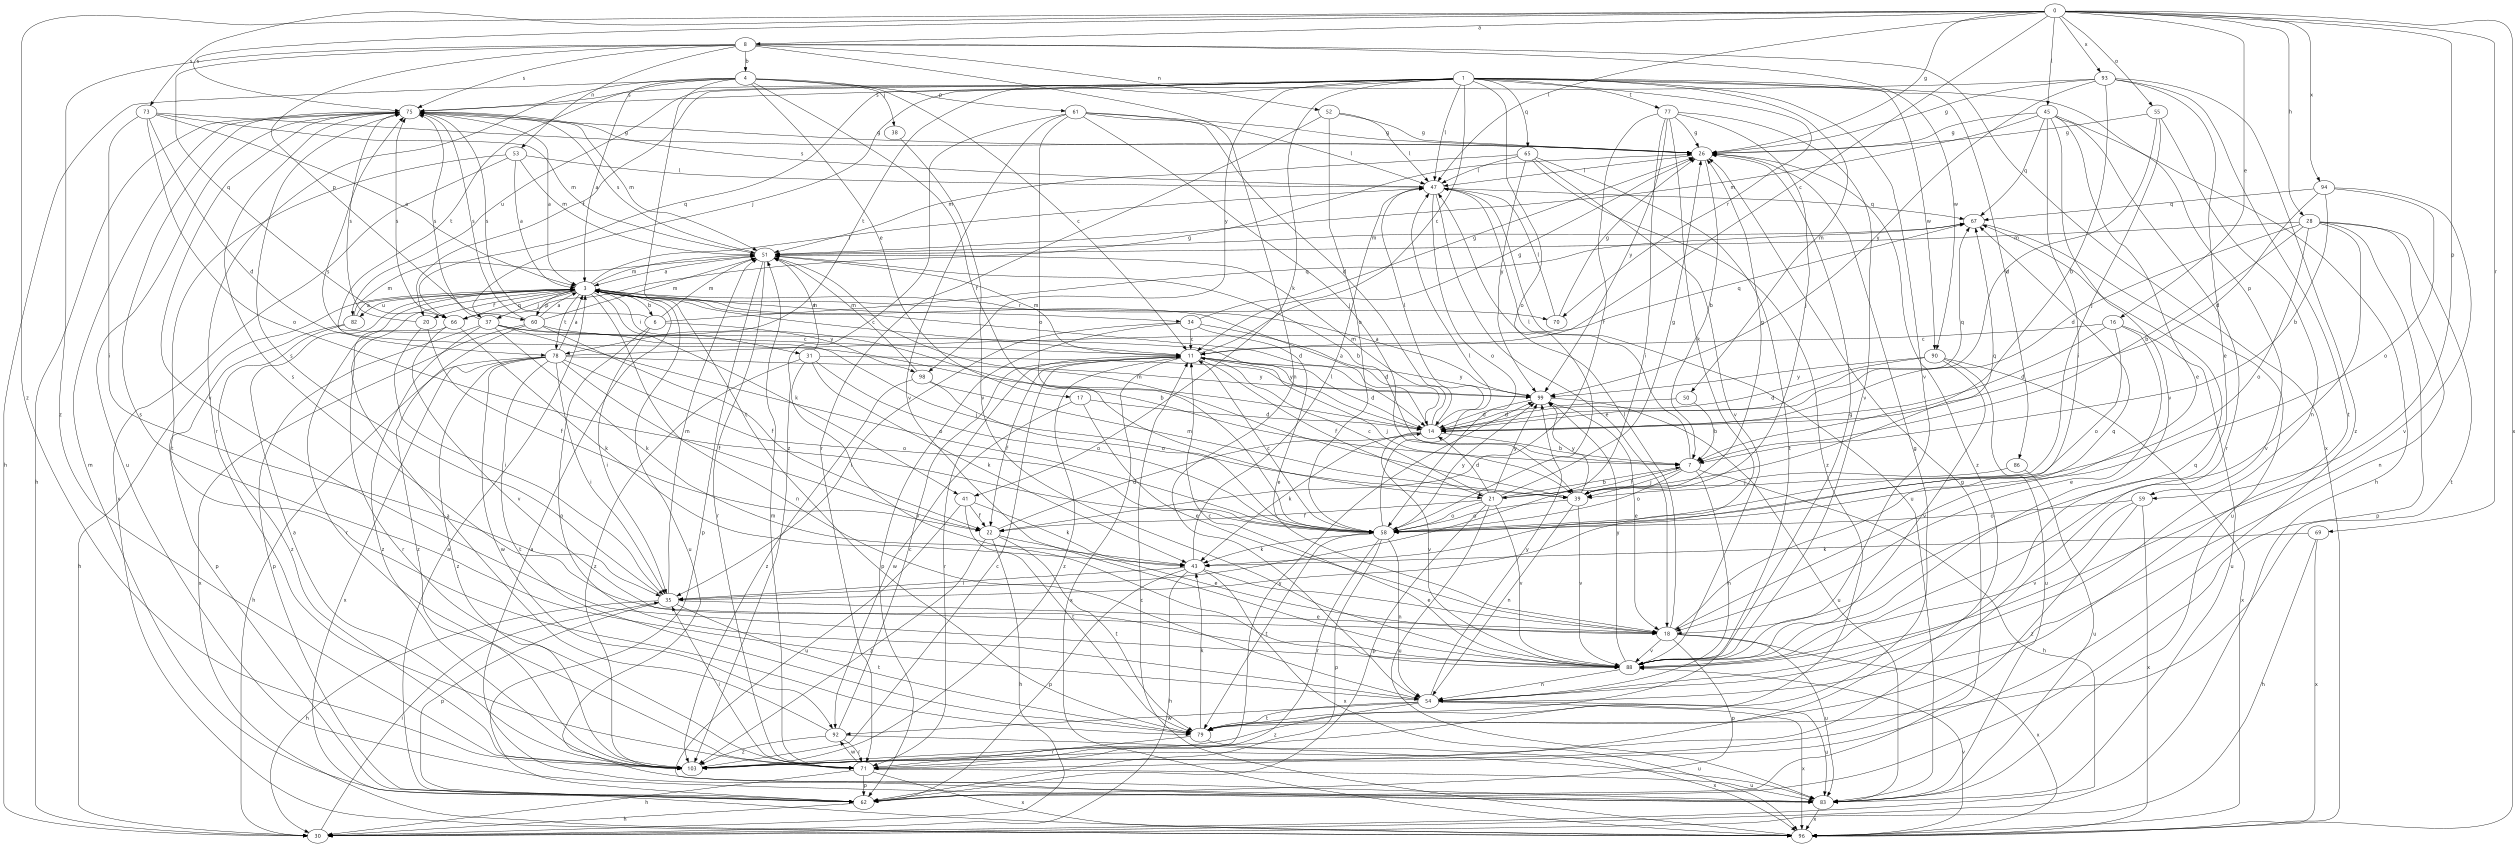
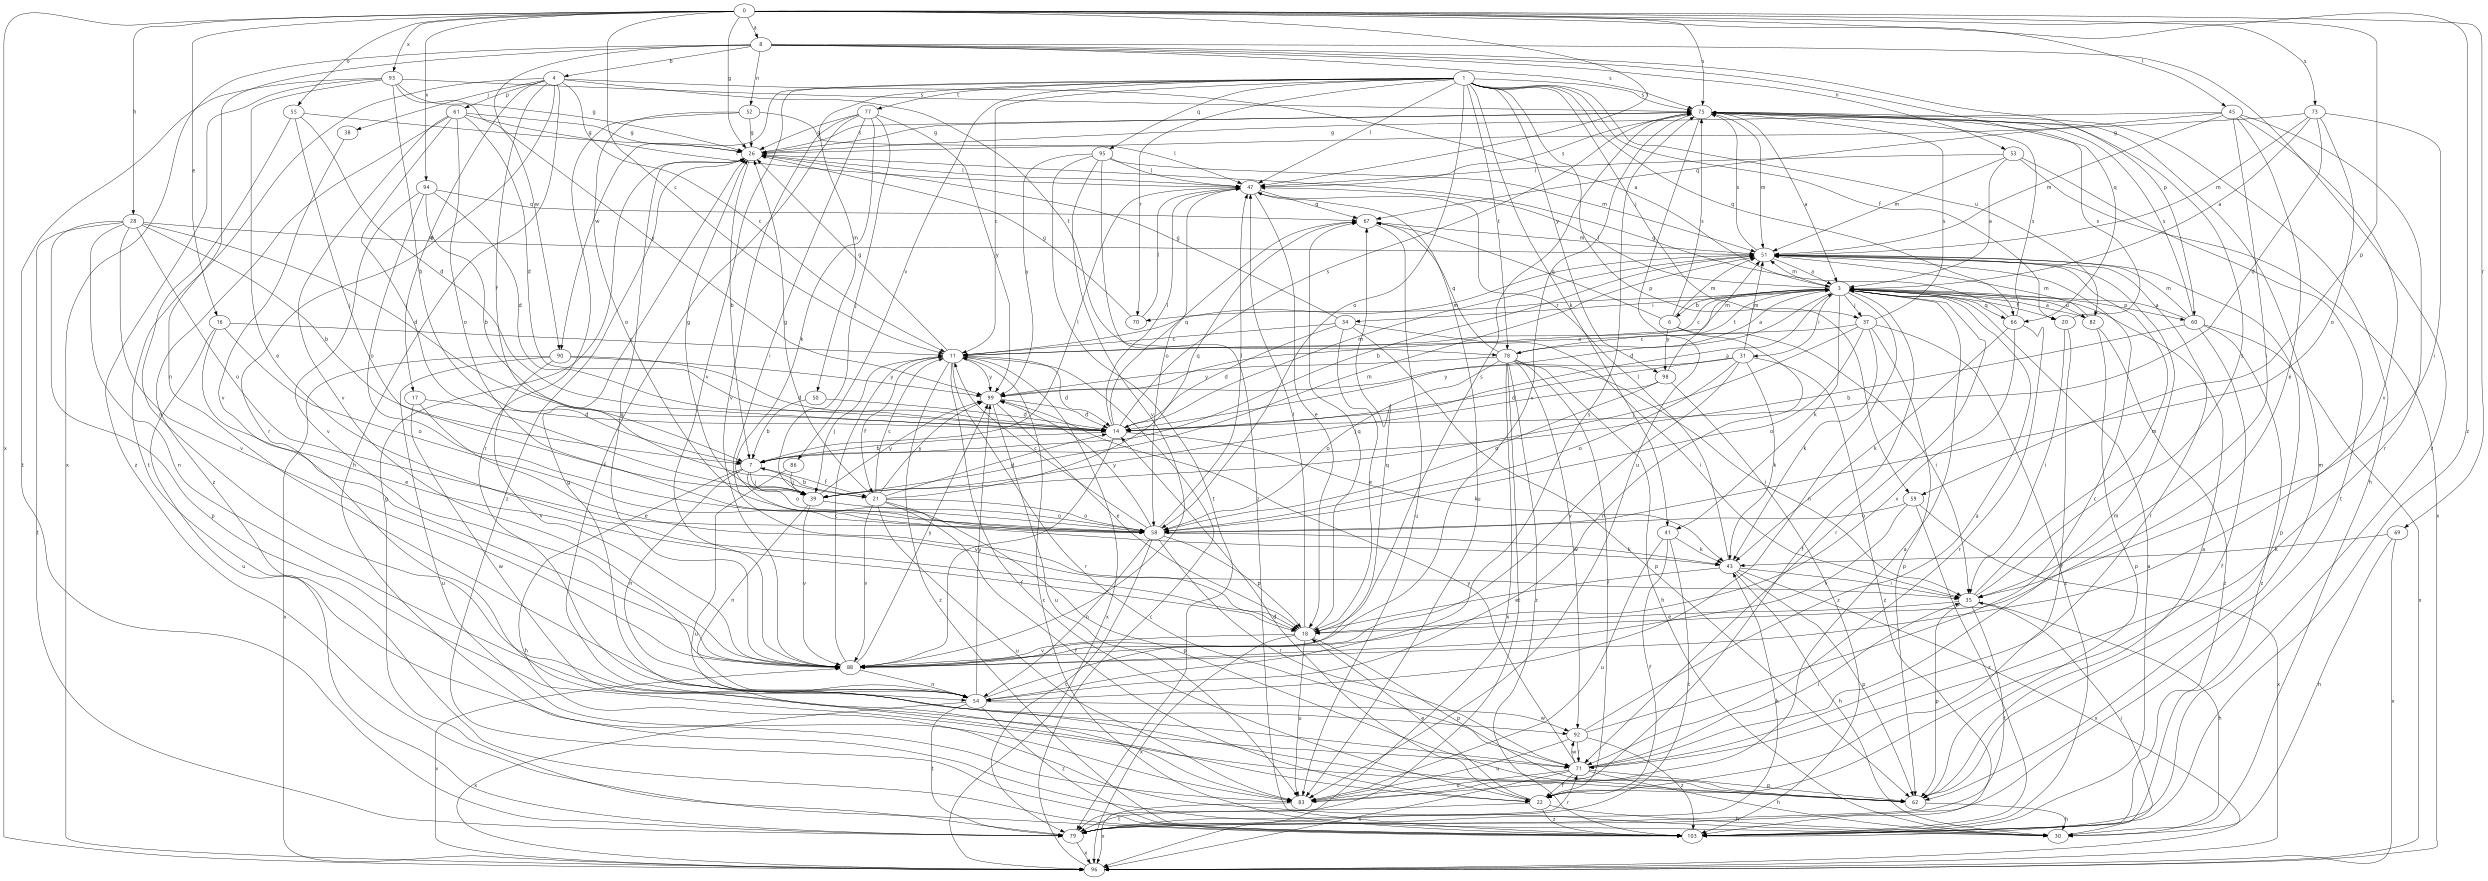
edge "26" -> "75": added, label "s"
node "65": label "65" -> "95"
edge "16" -> "14": now "31" -> "14"
edge "98" -> "39": label "m" -> "j"
edge "92" -> "11": now "92" -> "51"
edge "3" -> "30": removed, label "h"
edge "3" -> "83": label "u" -> "f"
edge "54" -> "83": removed, label "u"
edge "58" -> "62": now "58" -> "18"
edge "71" -> "22": added, label "f"
edge "45" -> "30": removed, label "h"
